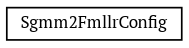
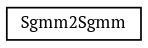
node "Sgmm2FmllrConfig": label "Sgmm2FmllrConfig" -> "Sgmm2Sgmm"
